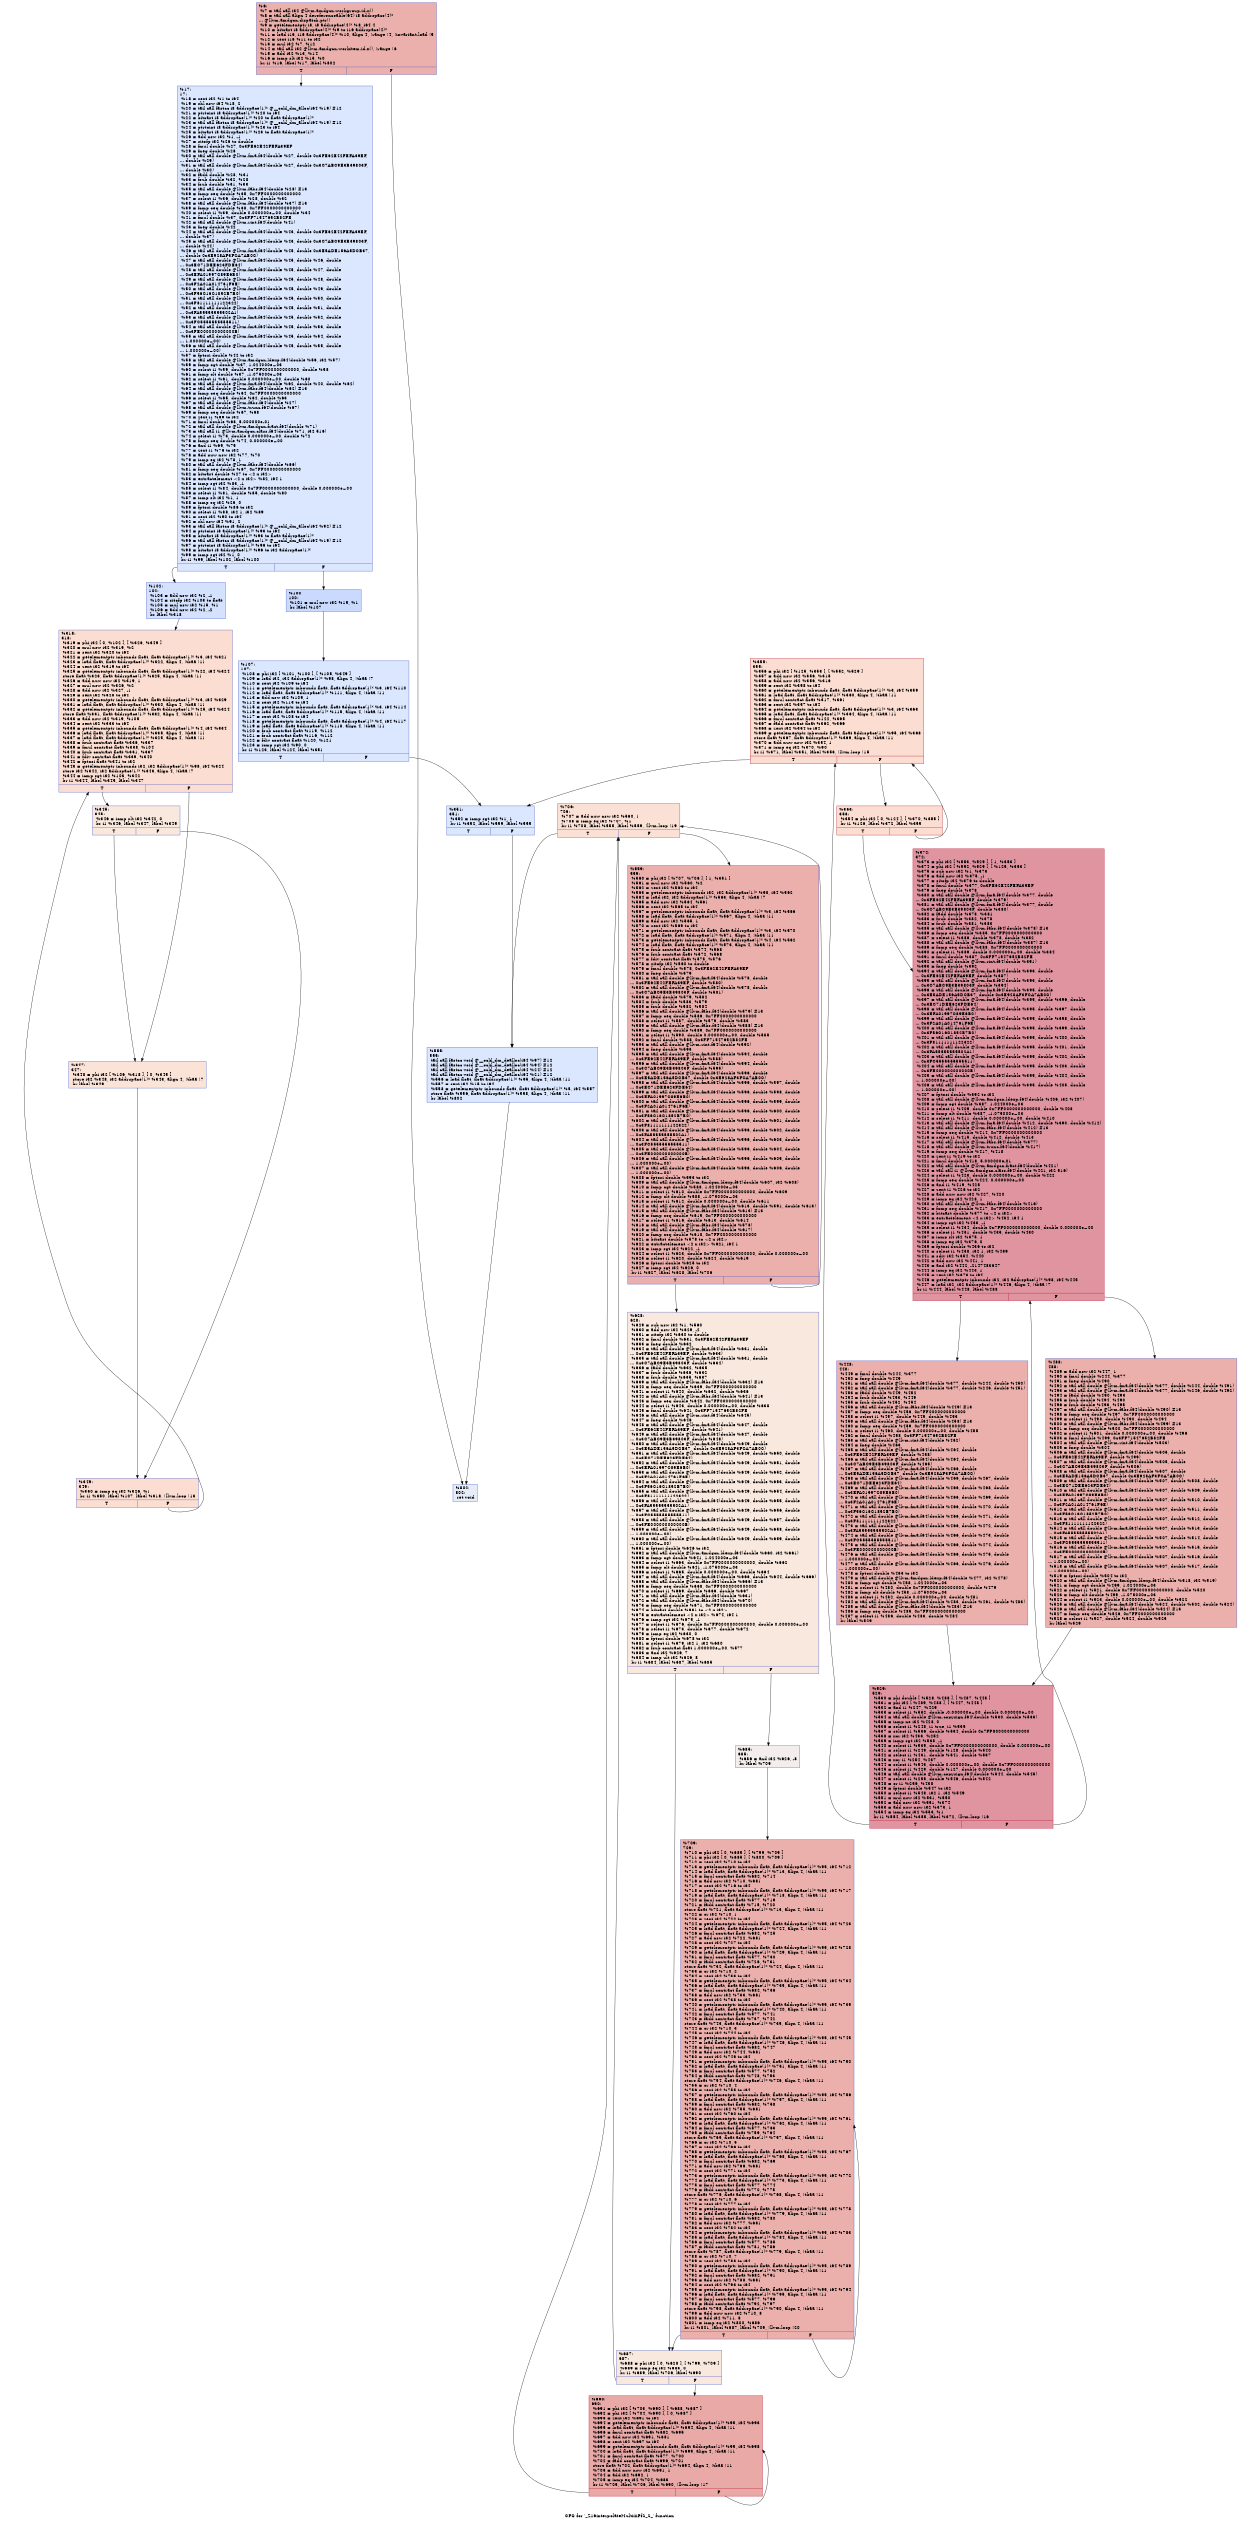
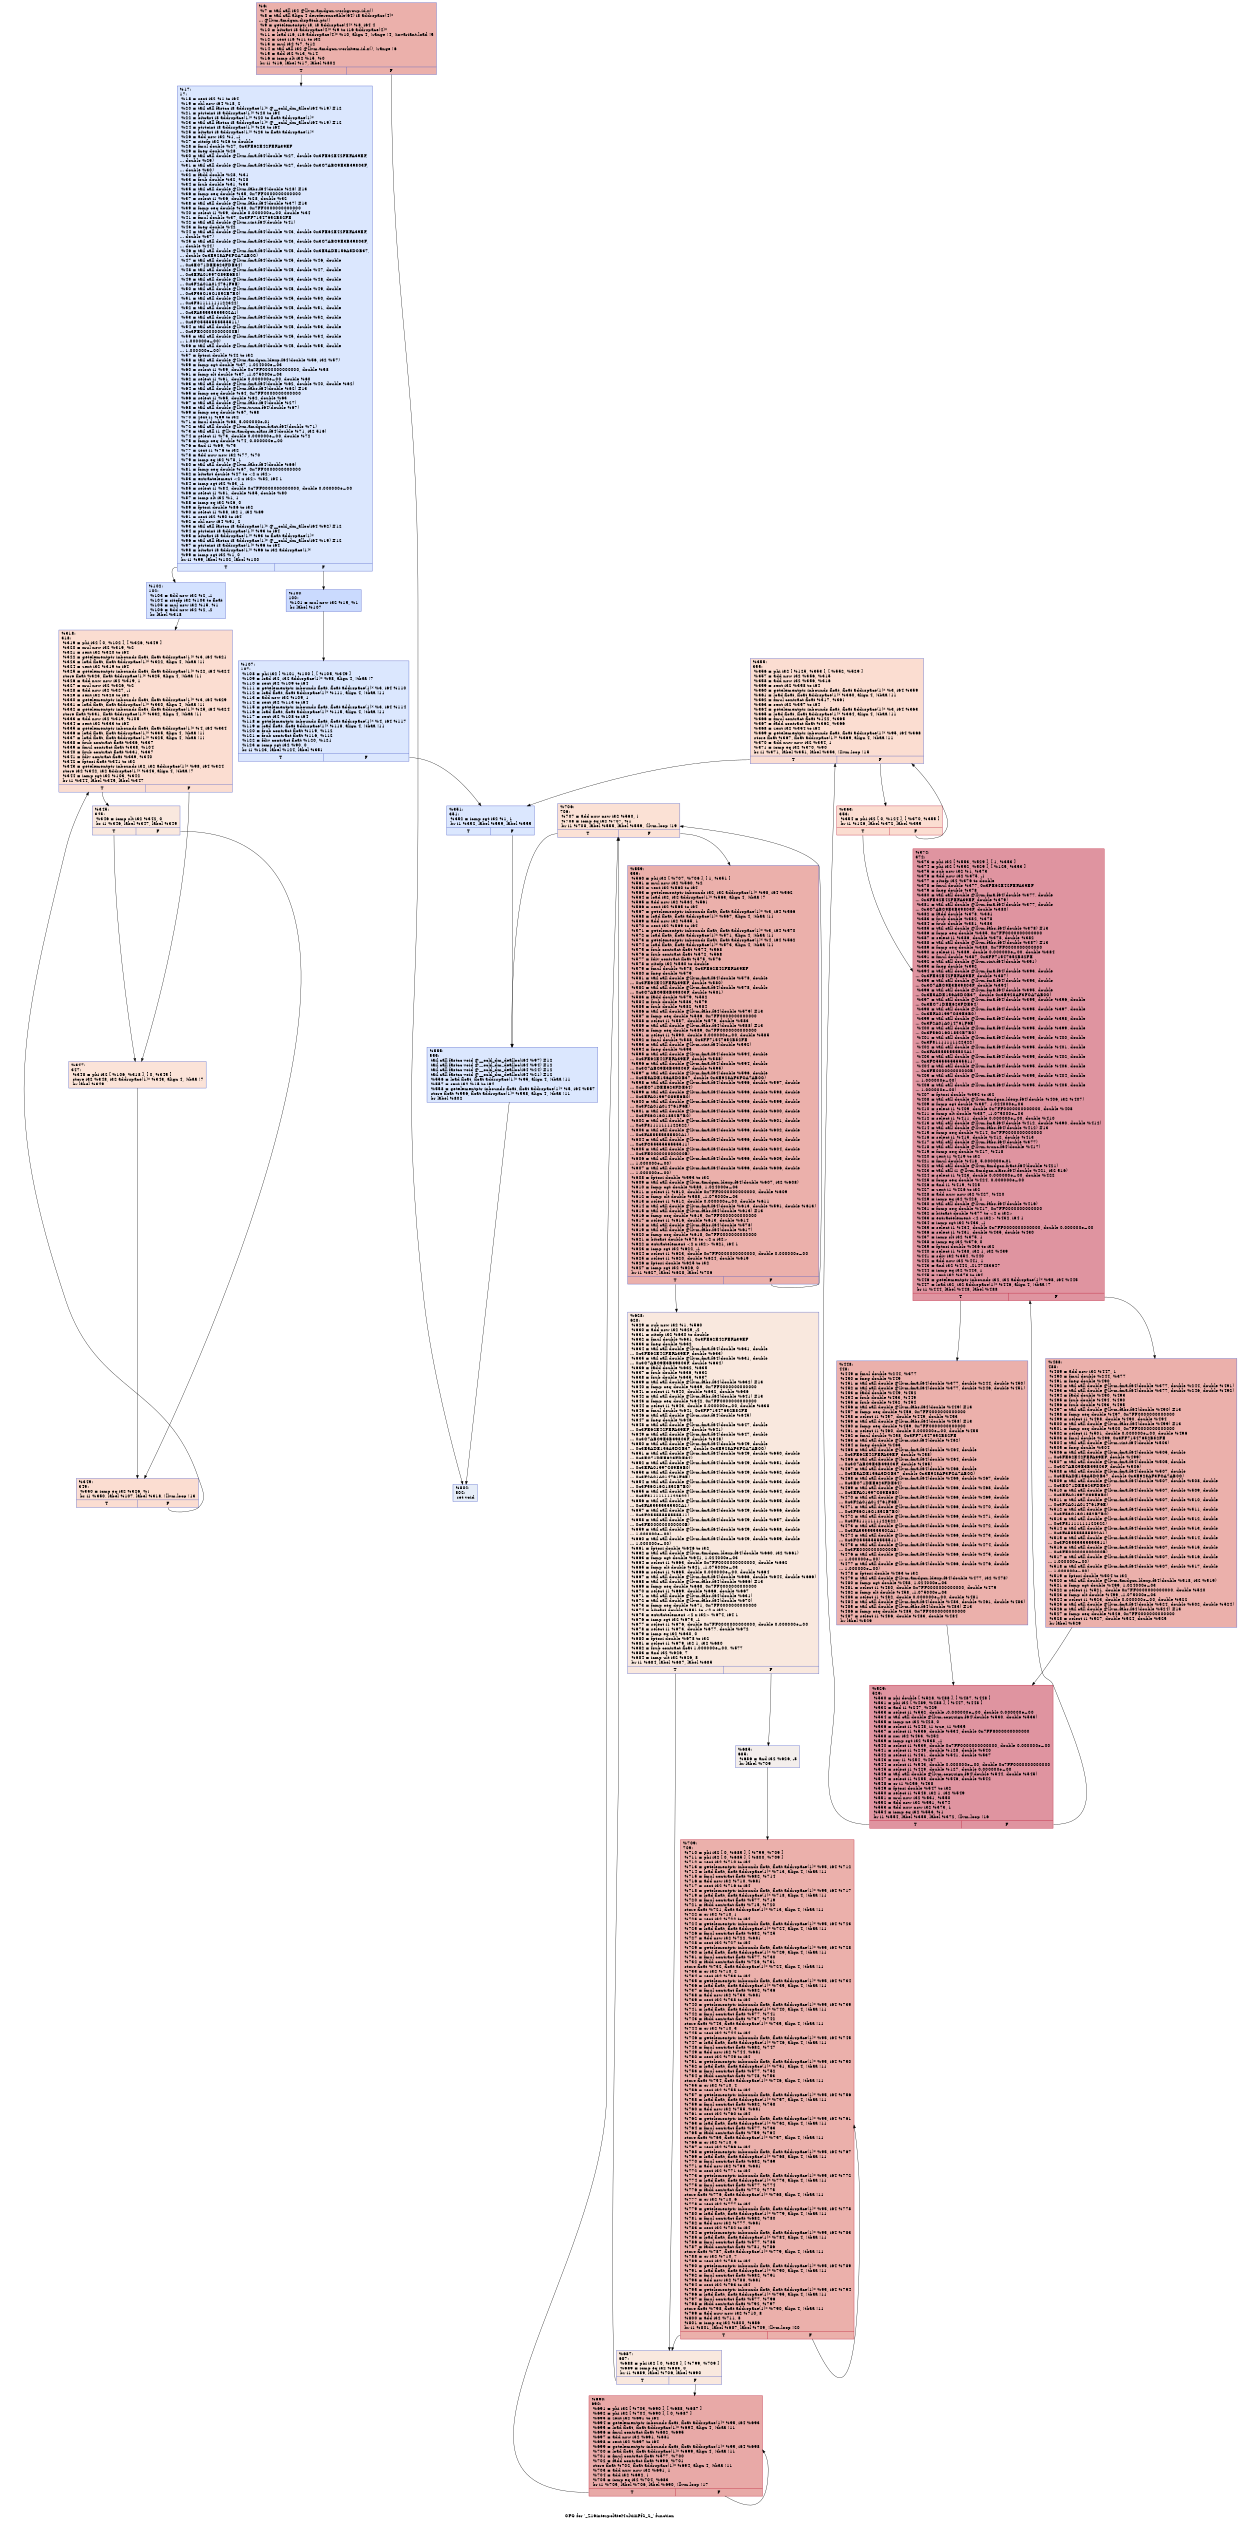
node "%355:": color #b70d28ff -> #3d50c3ff
node "%709:": color #3d50c3ff -> #b70d28ff
